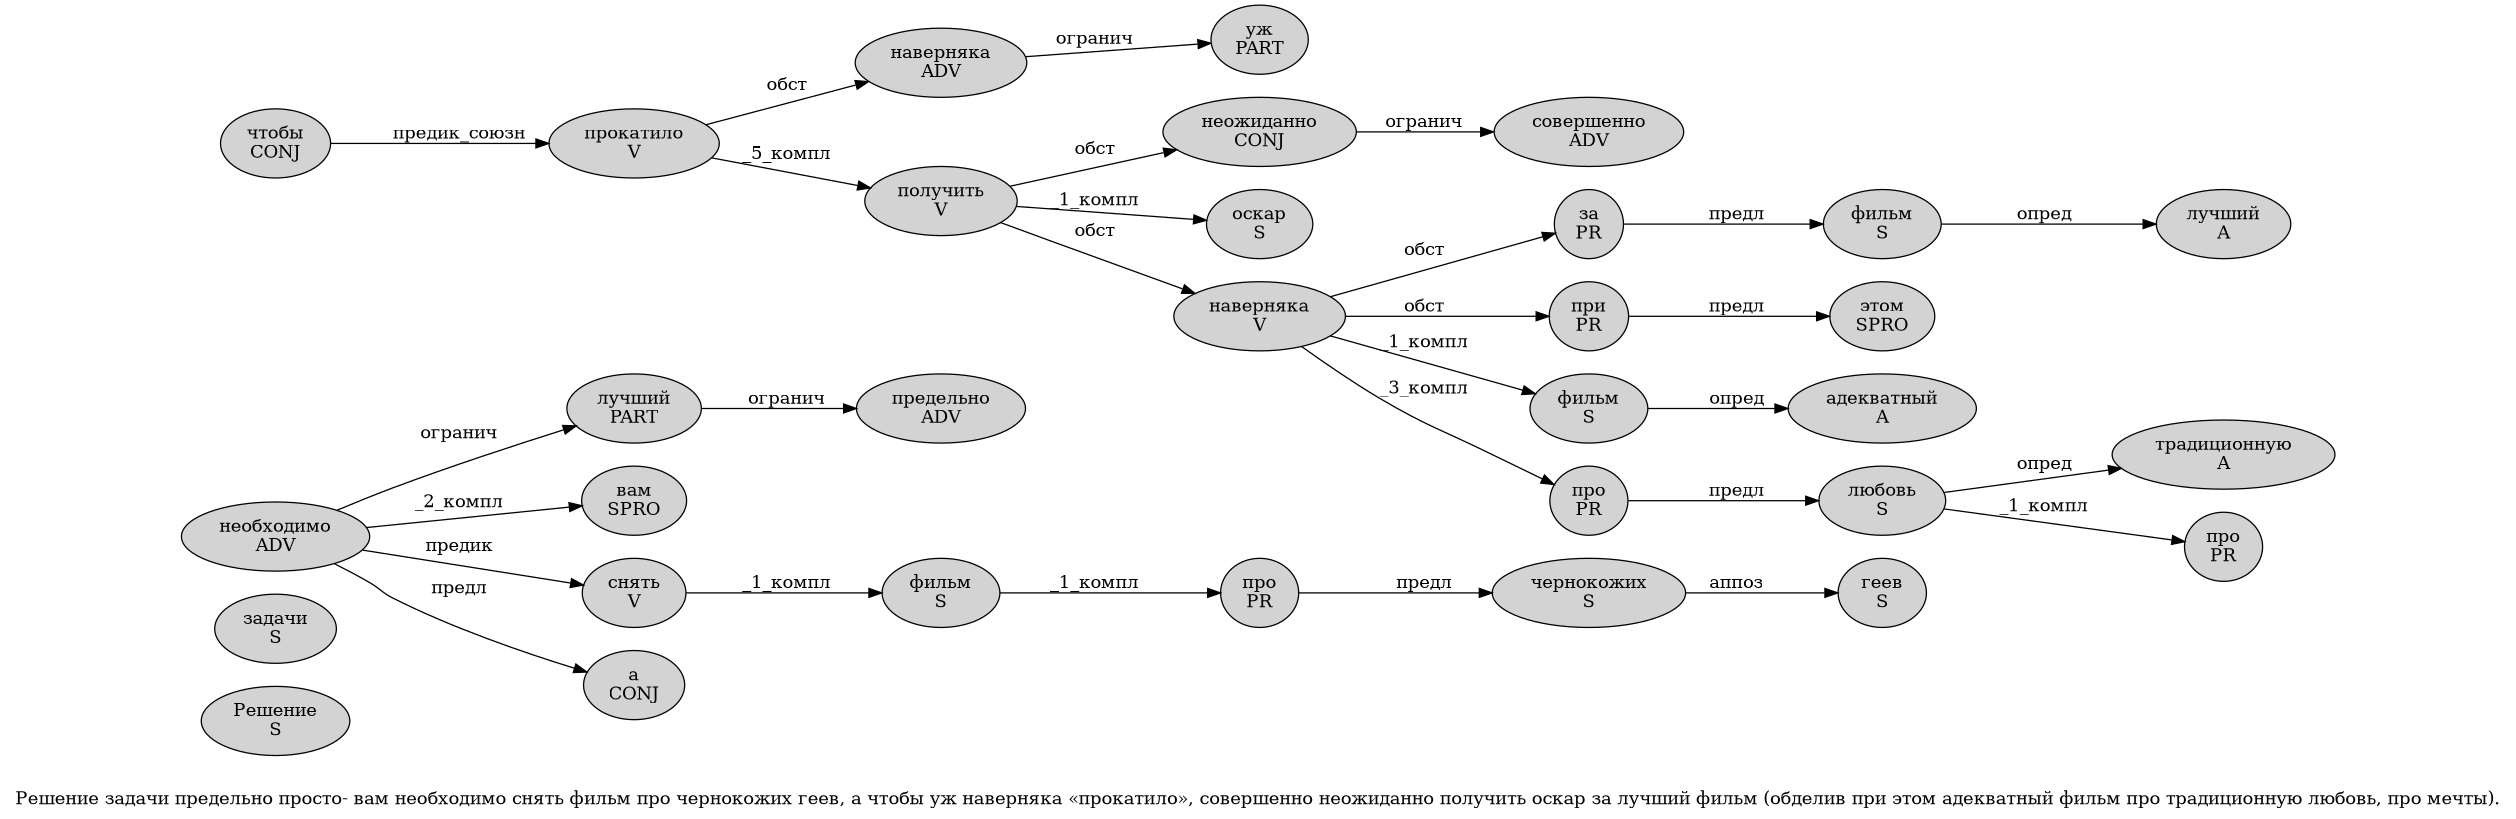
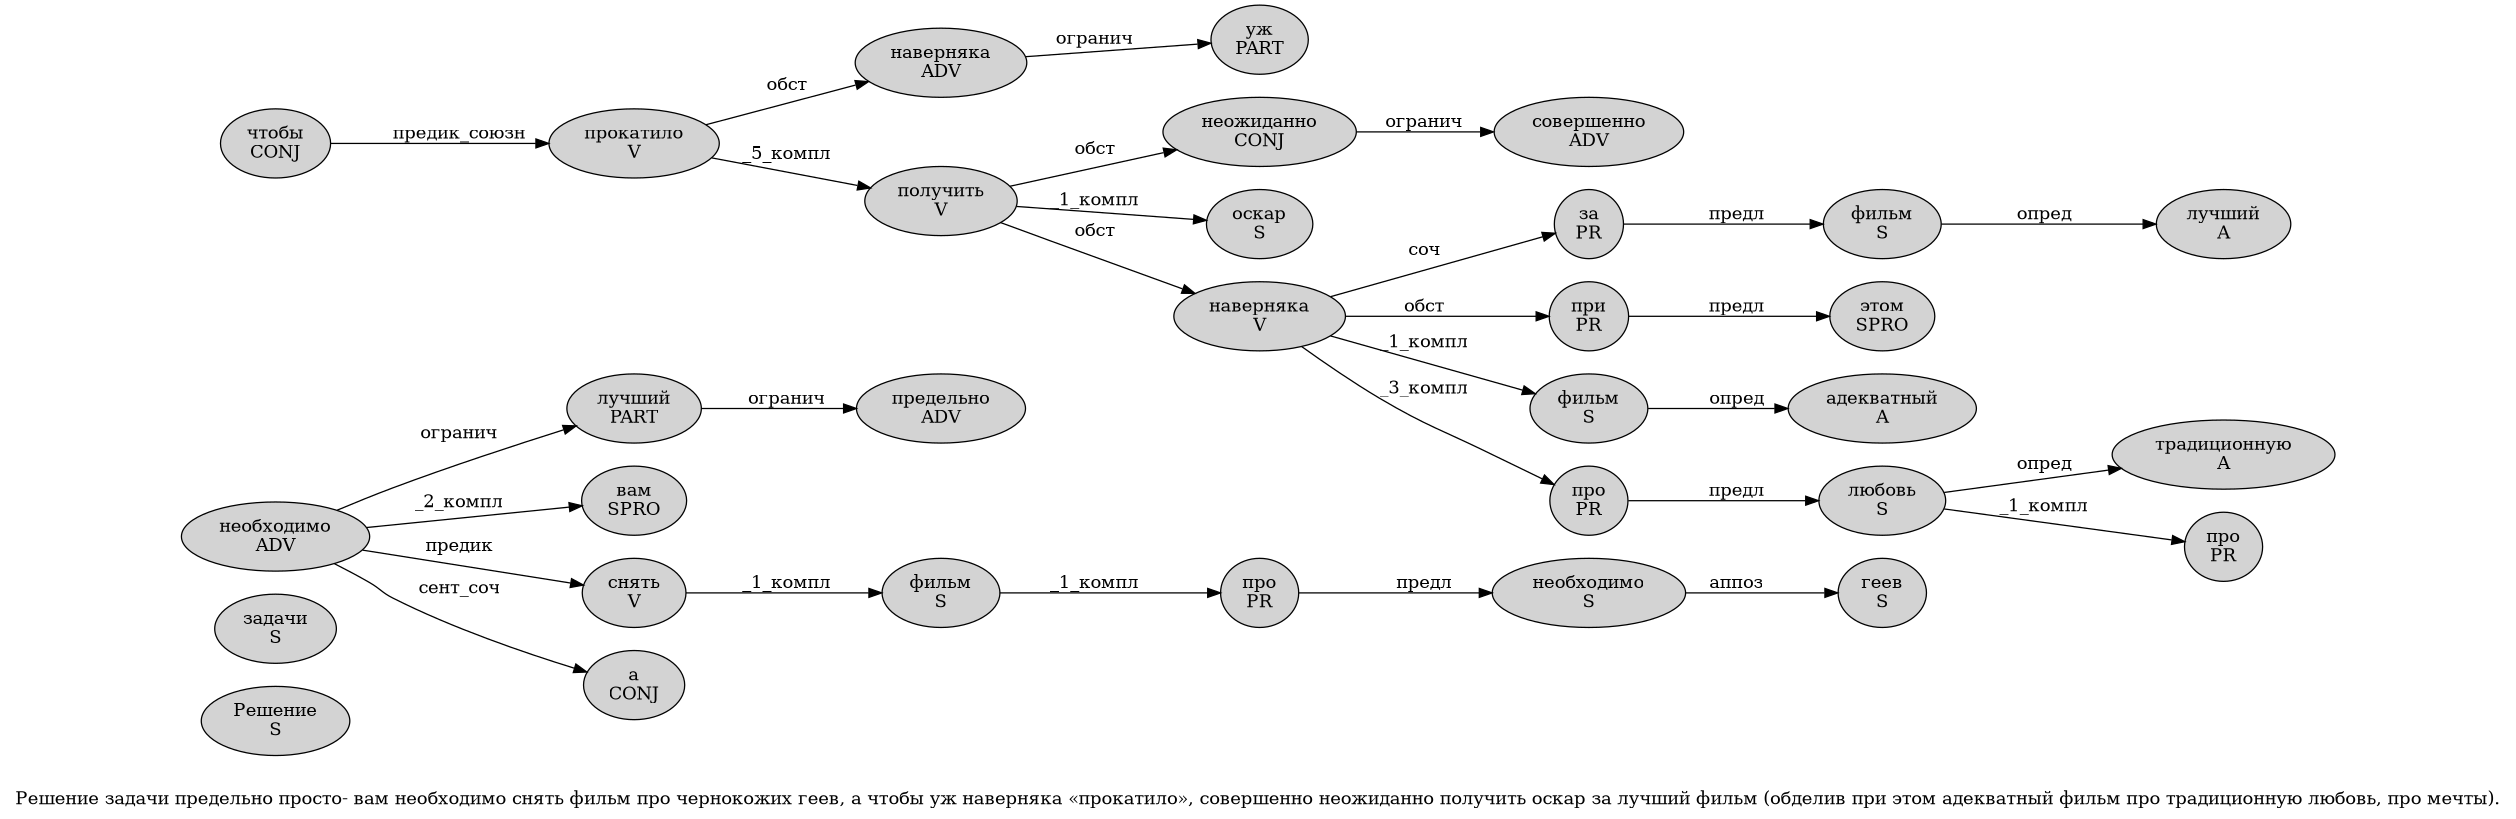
edge "наверняка V" -> "за PR": label "обст" -> "соч"
edge "необходимо ADV" -> "а CONJ": label "предл" -> "сент_соч"
node "чернокожих S": label "чернокожих S" -> "необходимо S"
